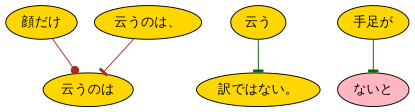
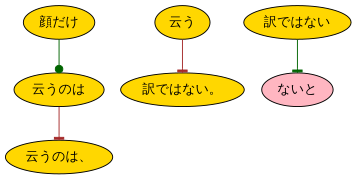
node "手足が": label "手足が" -> "訳ではない"
edge "顔だけ" -> "云うのは": color brown -> darkgreen
edge "云うのは、" -> "云うのは": reversed
edge "云う" -> "訳ではない。": color darkgreen -> brown
